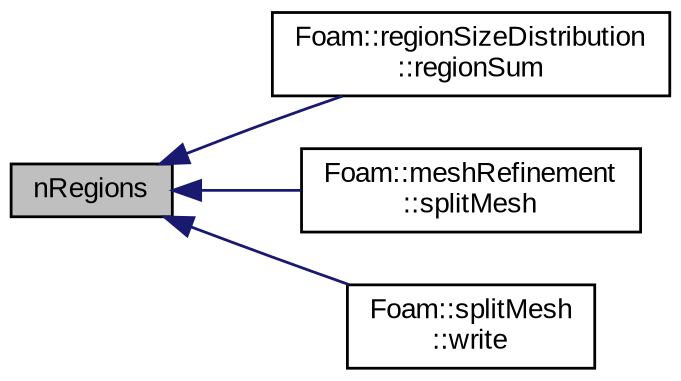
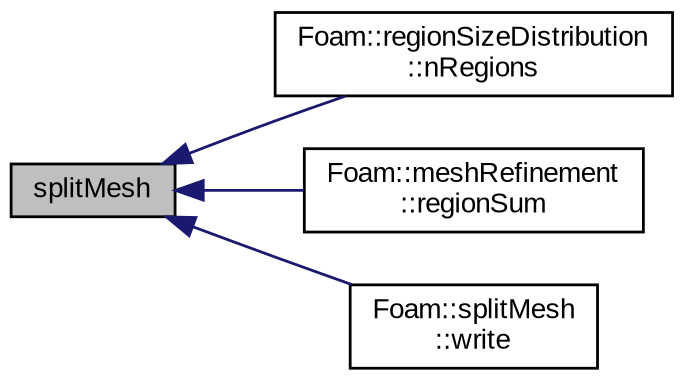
node "Foam::regionSizeDistribution ::regionSum": label "Foam::regionSizeDistribution ::regionSum" -> "Foam::regionSizeDistribution ::nRegions"
node "nRegions": label "nRegions" -> "splitMesh"
node "Foam::meshRefinement ::splitMesh": label "Foam::meshRefinement ::splitMesh" -> "Foam::meshRefinement ::regionSum"
